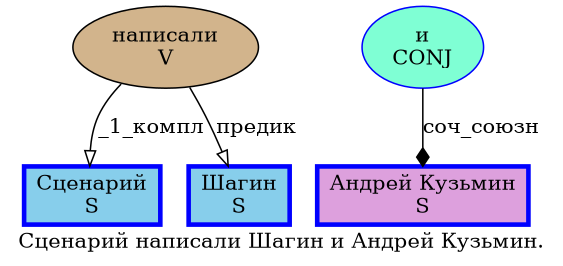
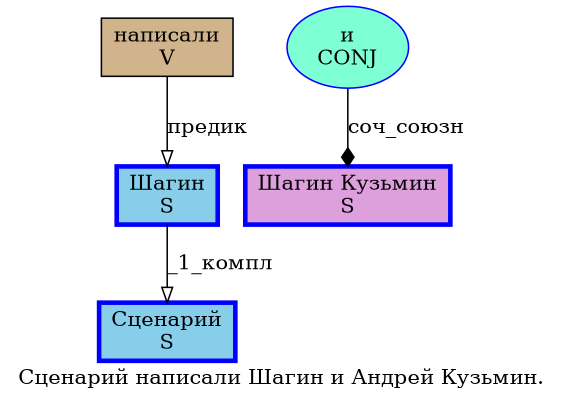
node "написали V": shape ellipse -> box
edge "написали V" -> "Сценарий S": now "Шагин S" -> "Сценарий S"
node "Андрей Кузьмин S": label "Андрей Кузьмин S" -> "Шагин Кузьмин S"
